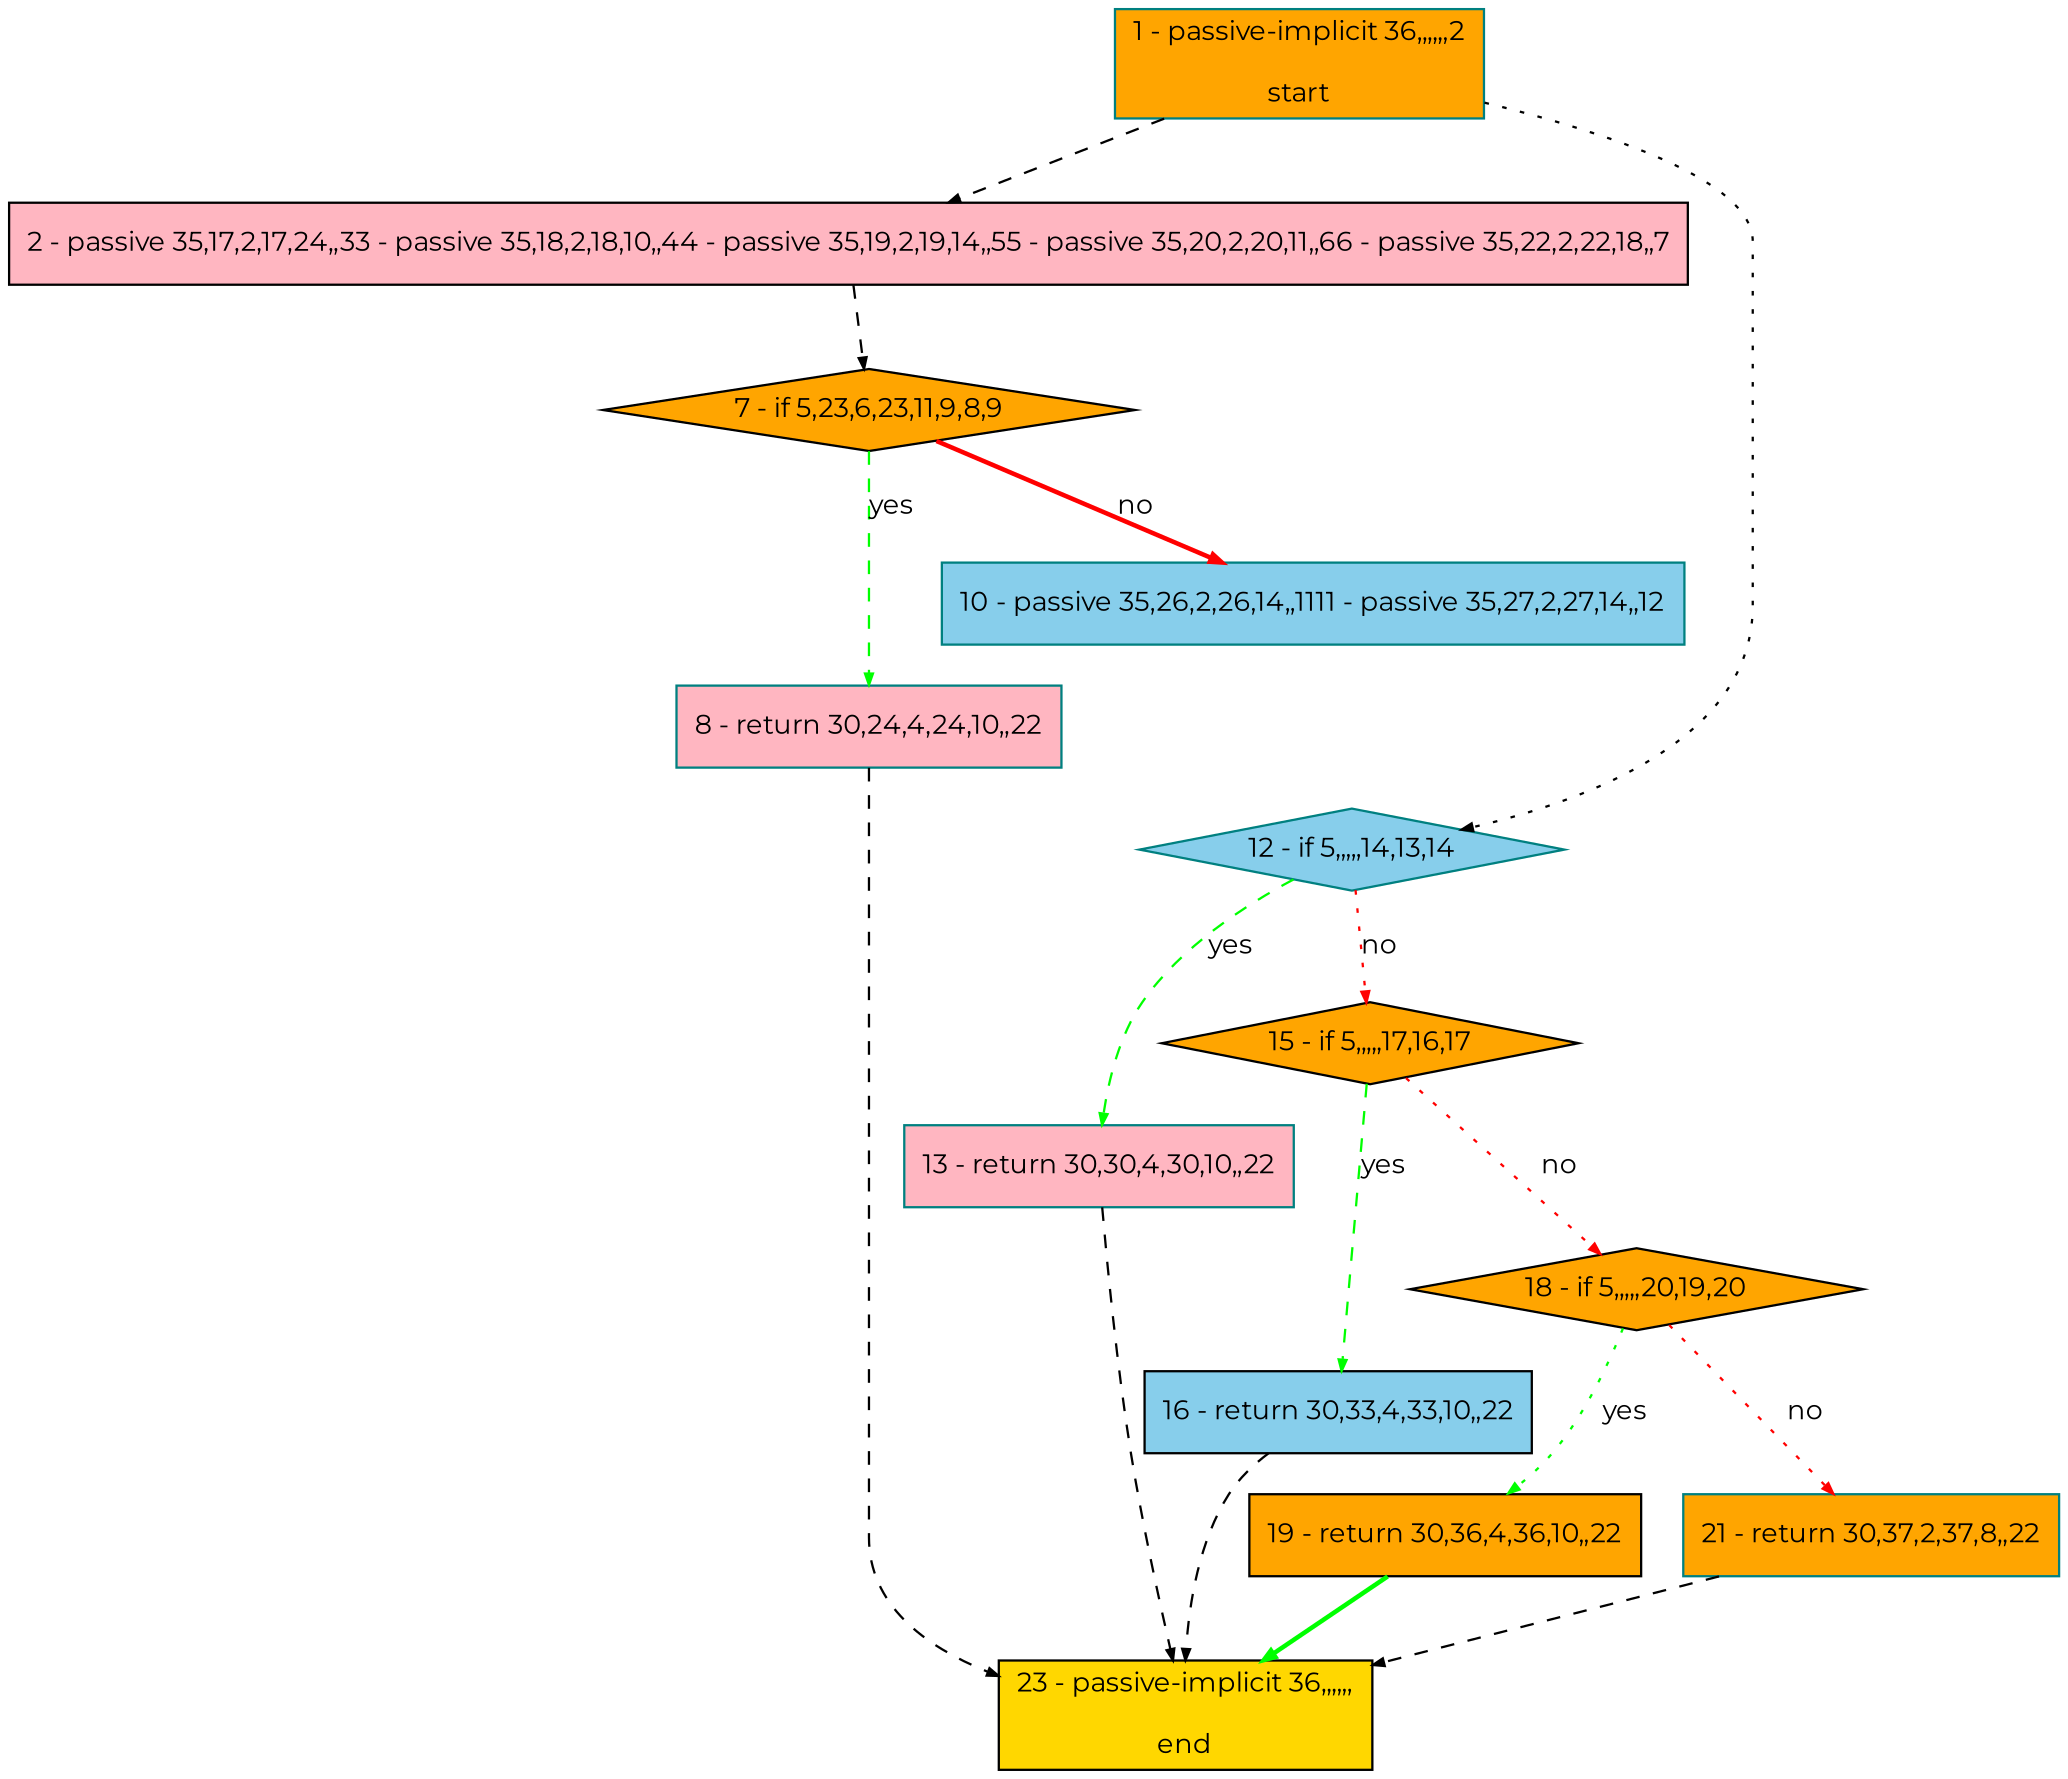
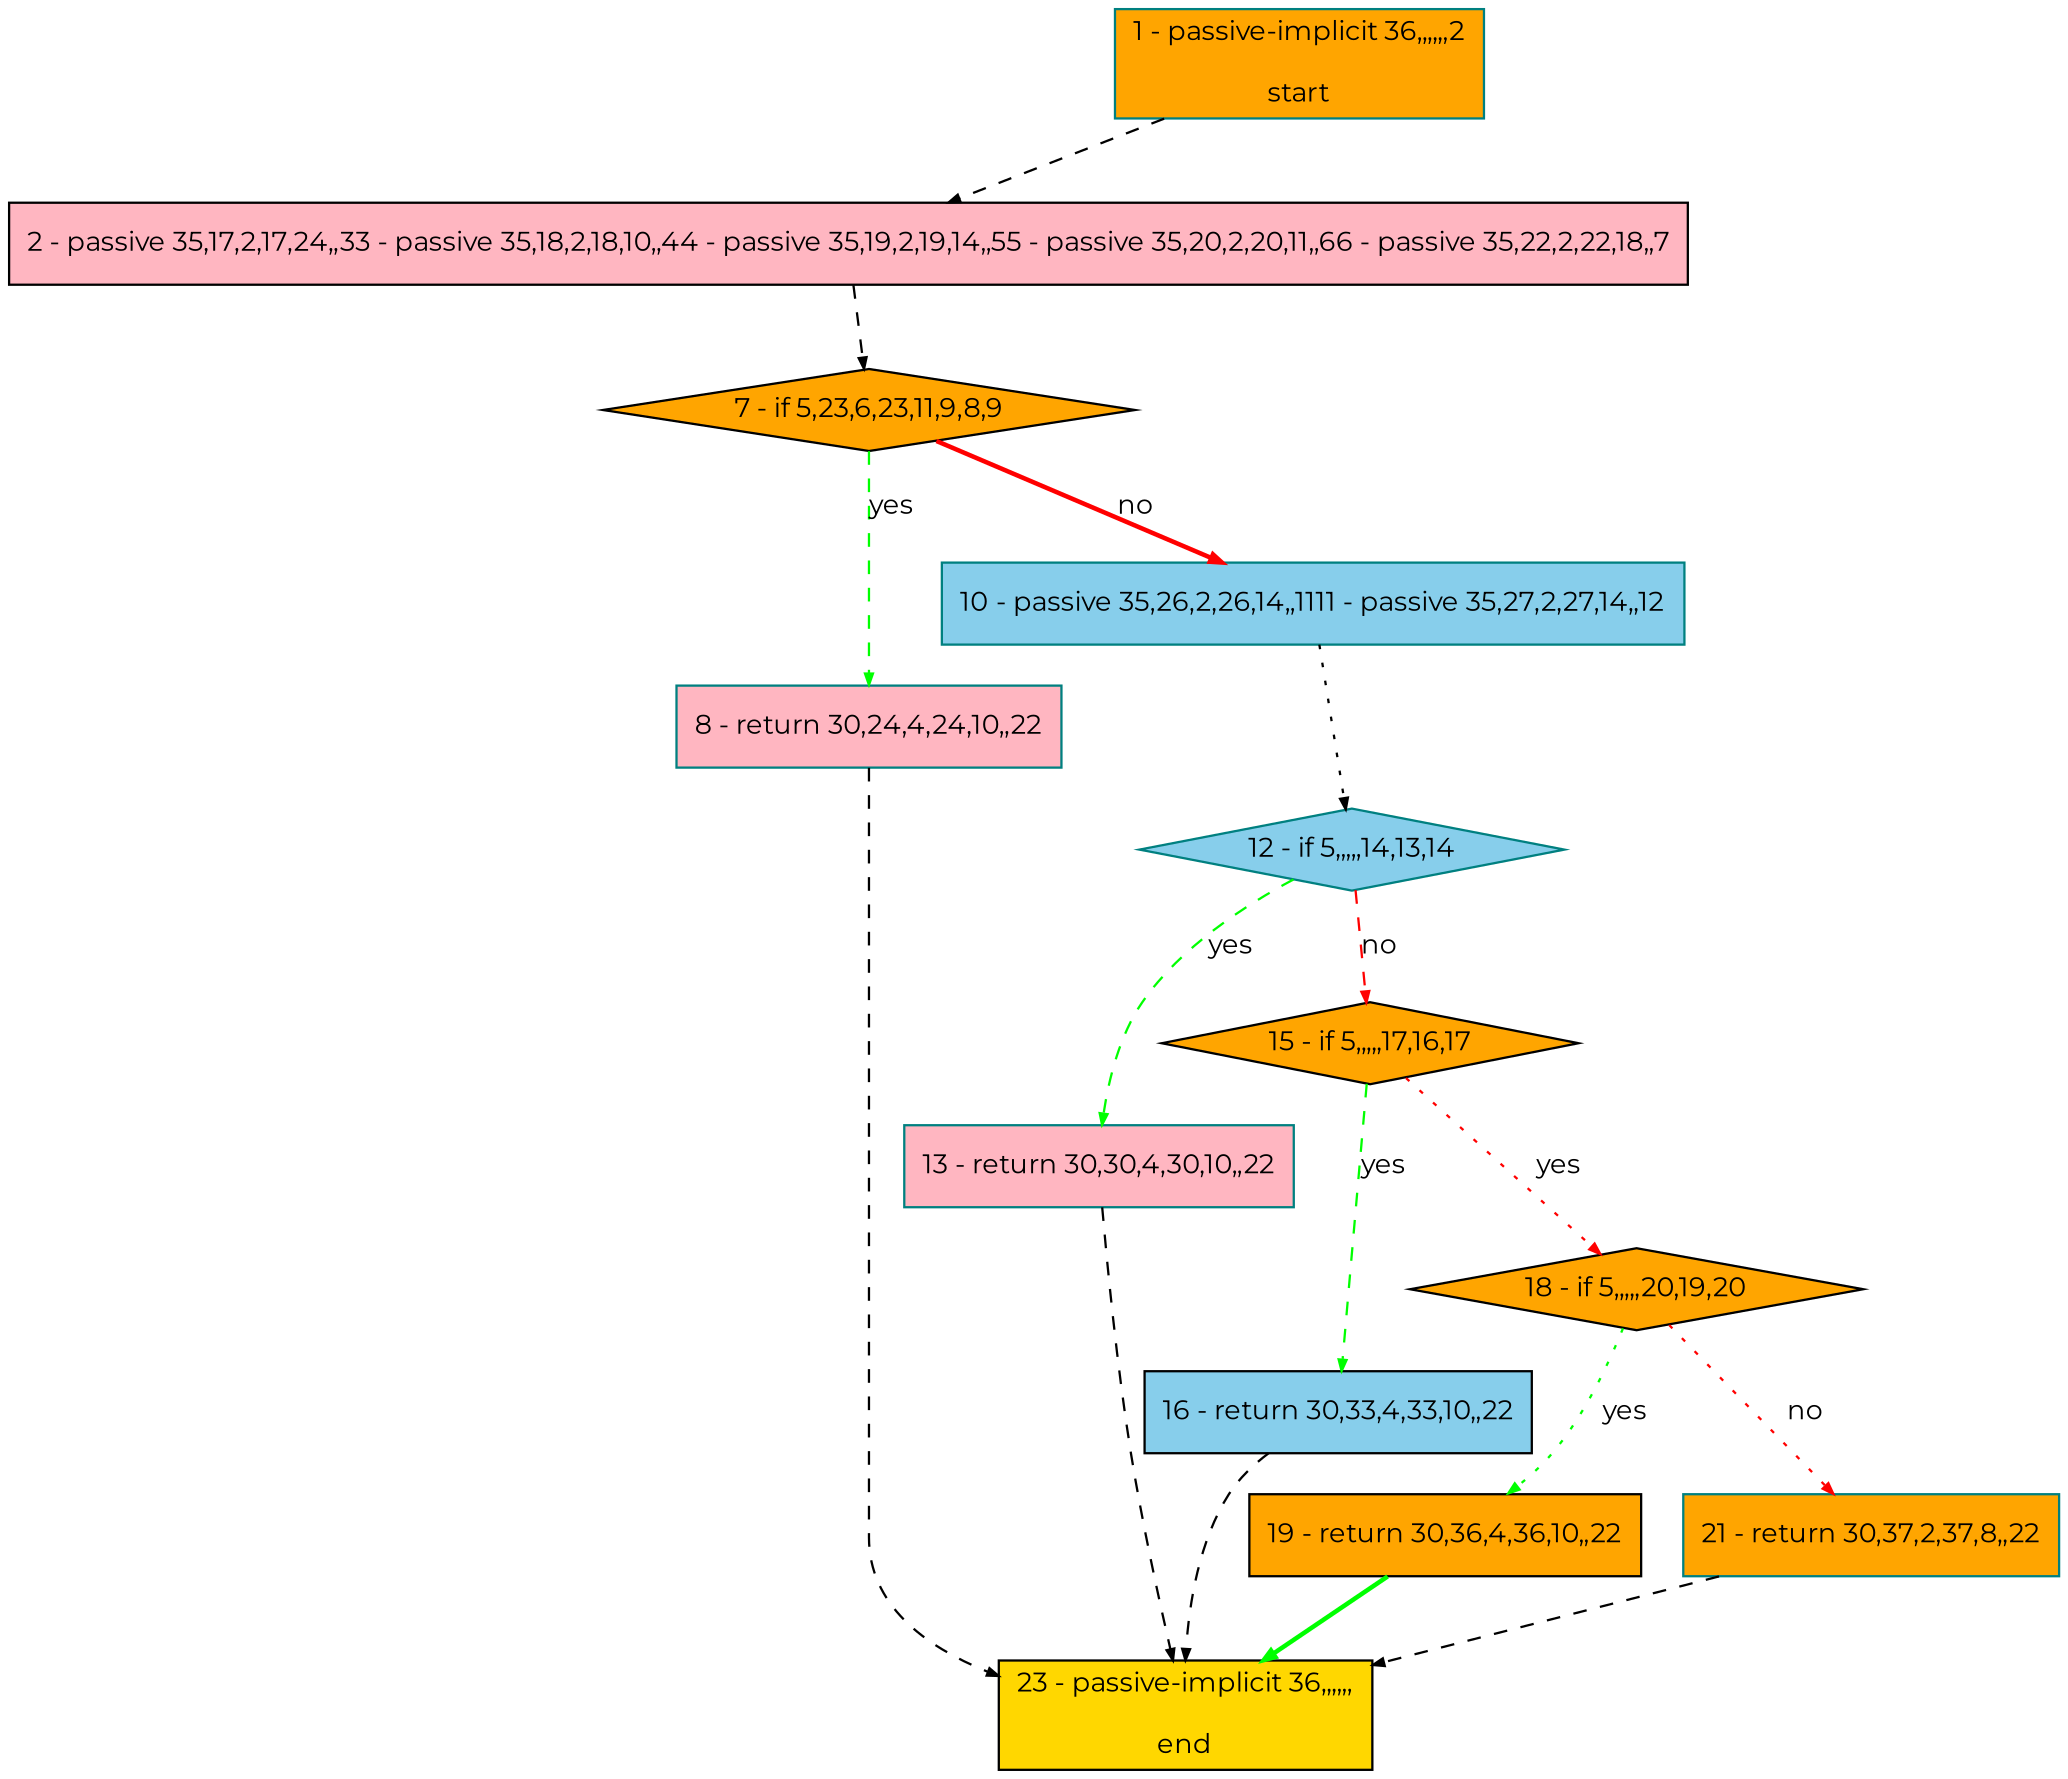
edge "1 - passive-implicit 36,,,,,,2 start" -> "12 - if 5,,,,,14,13,14": now "10 - passive 35,26,2,26,14,,1111 - passive 35,27,2,27,14,,12" -> "12 - if 5,,,,,14,13,14"
edge "12 - if 5,,,,,14,13,14" -> "15 - if 5,,,,,17,16,17": style dotted -> dashed
edge "15 - if 5,,,,,17,16,17" -> "18 - if 5,,,,,20,19,20": label "no" -> "yes"
